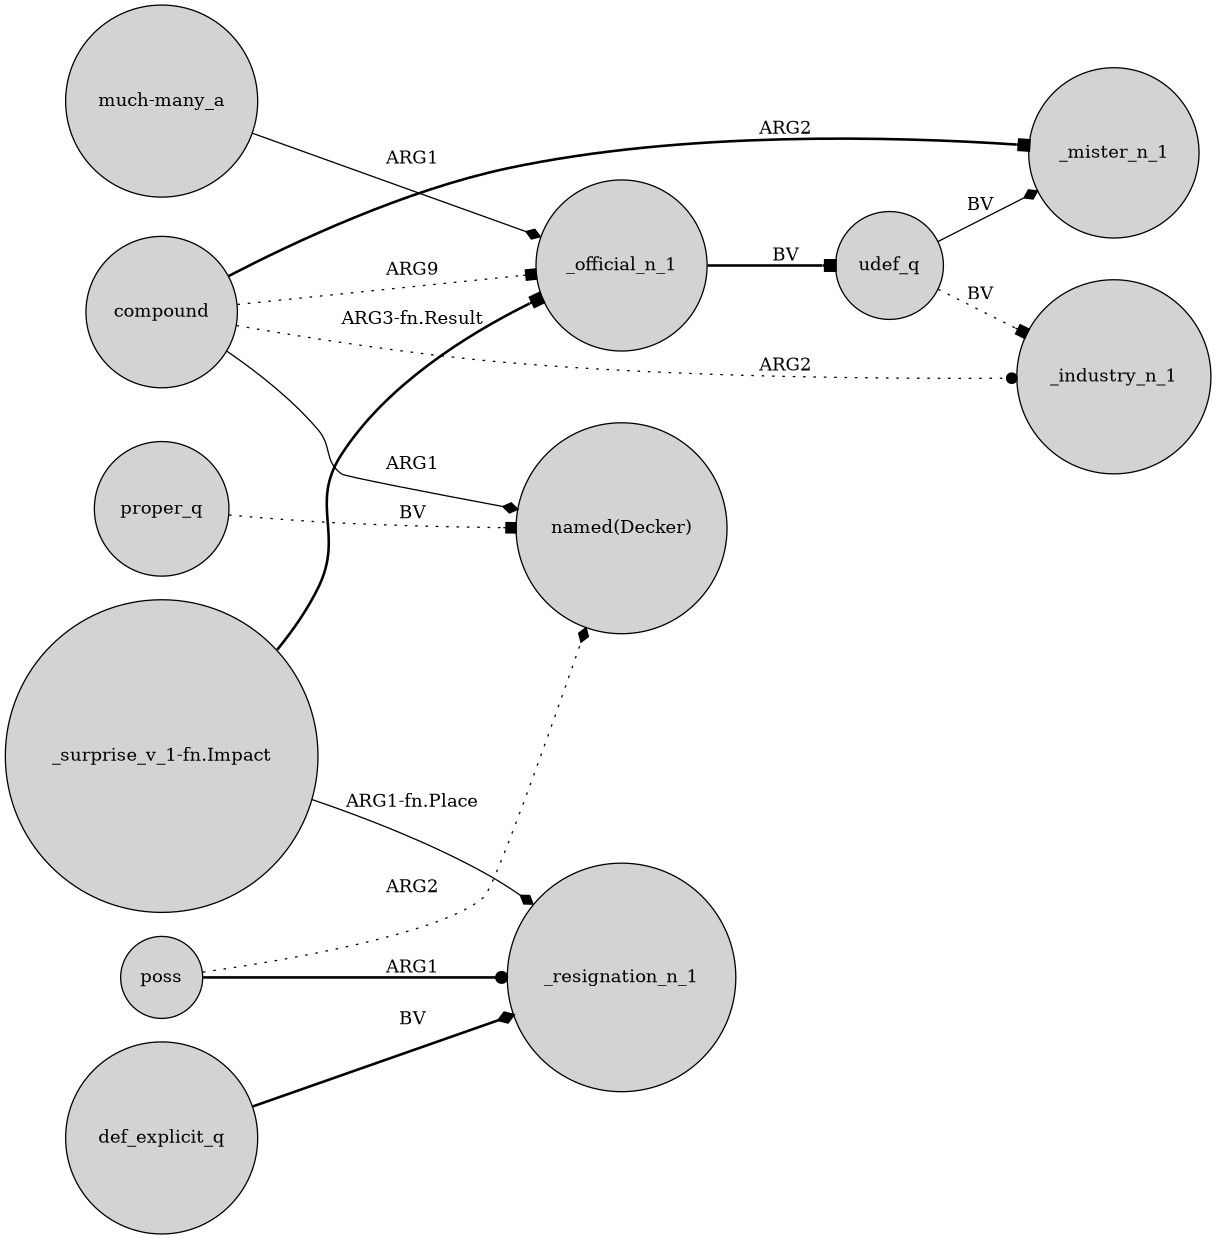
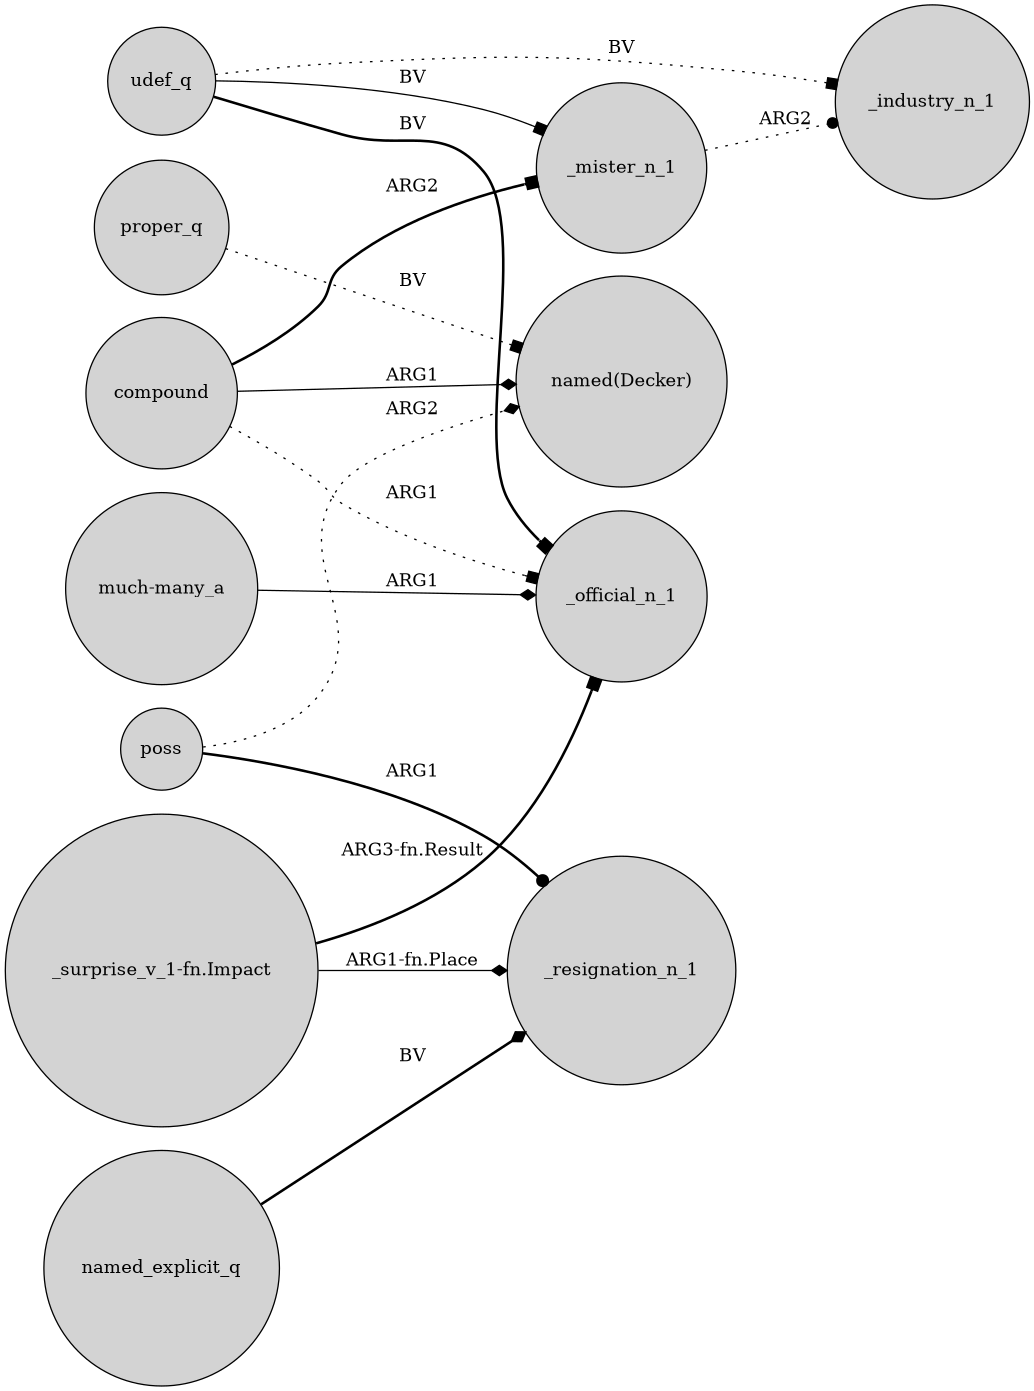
edge "udef_q" -> "_mister_n_1": arrowhead diamond -> box
edge "_official_n_1" -> "udef_q": reversed
edge "compound" -> "_official_n_1": label "ARG9" -> "ARG1"
edge "compound" -> "_industry_n_1": now "_mister_n_1" -> "_industry_n_1"
node "def_explicit_q": label "def_explicit_q" -> "named_explicit_q"
